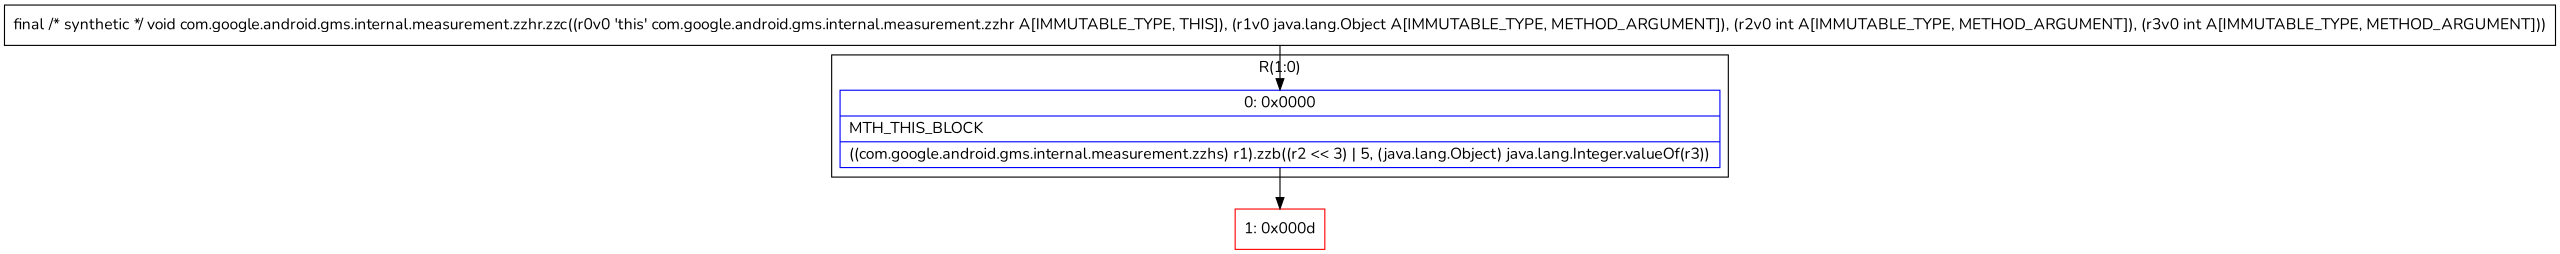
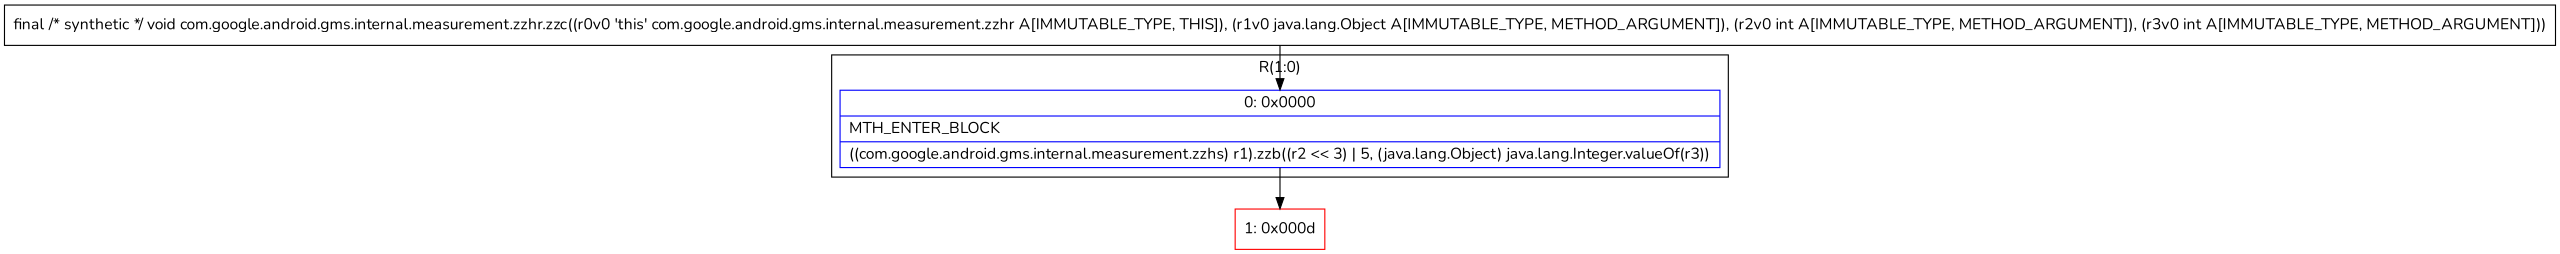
node "0: 0x0000": text "MTH_THIS_BLOCK" -> "MTH_ENTER_BLOCK"
